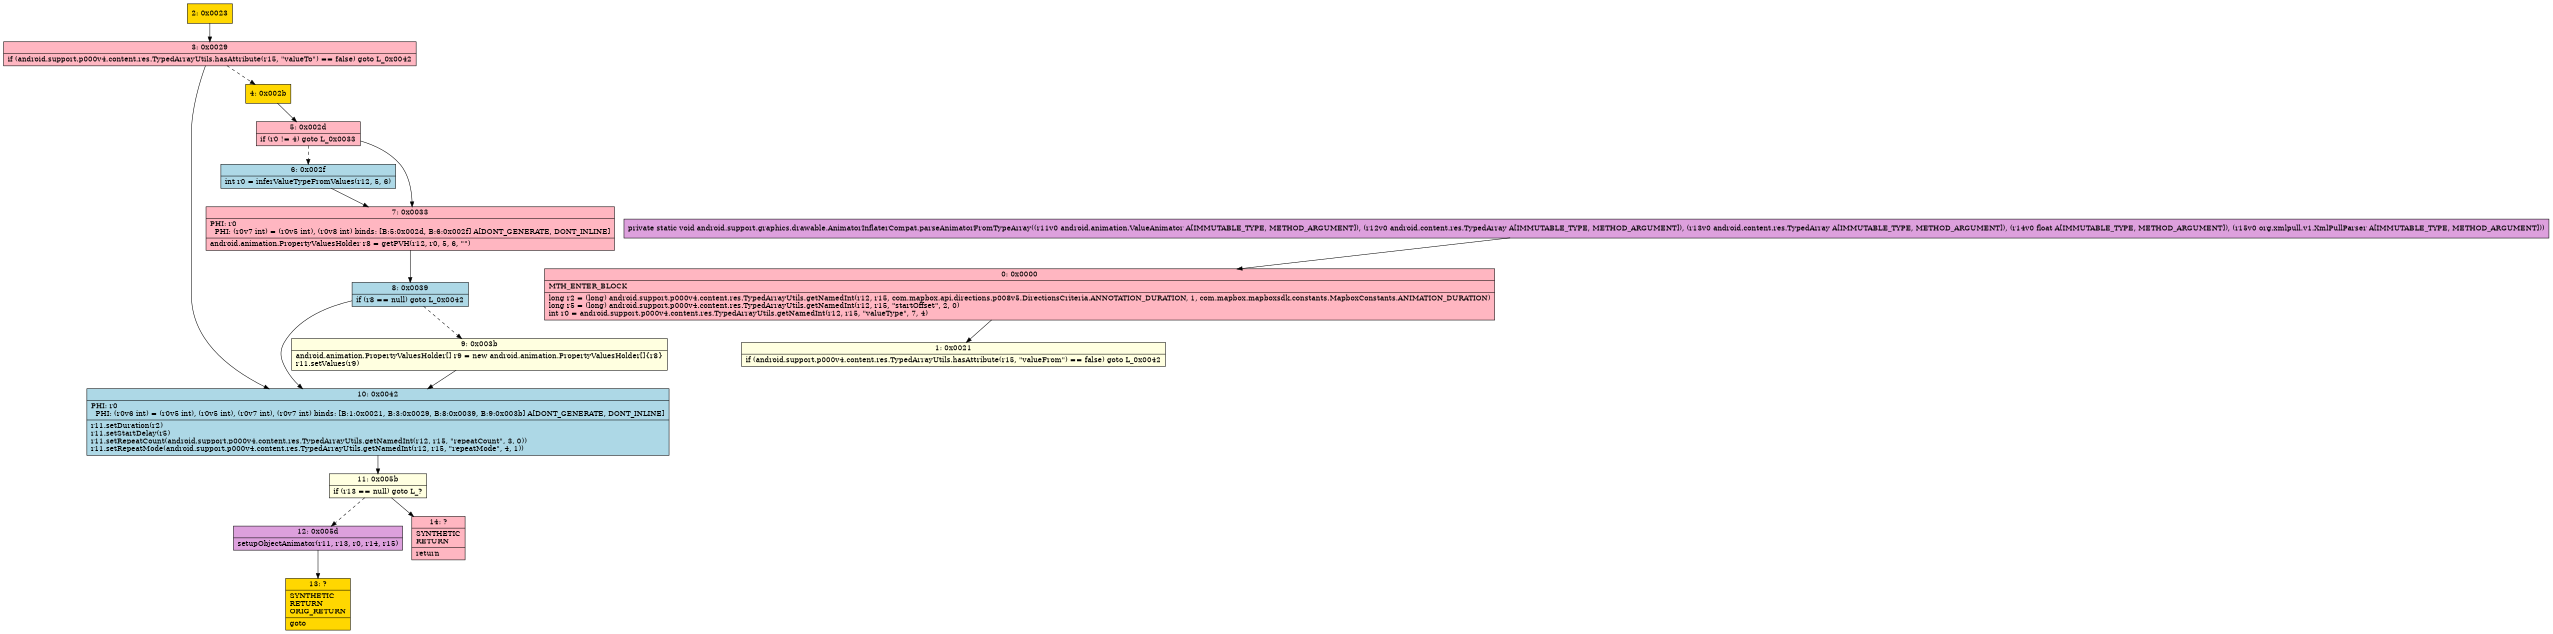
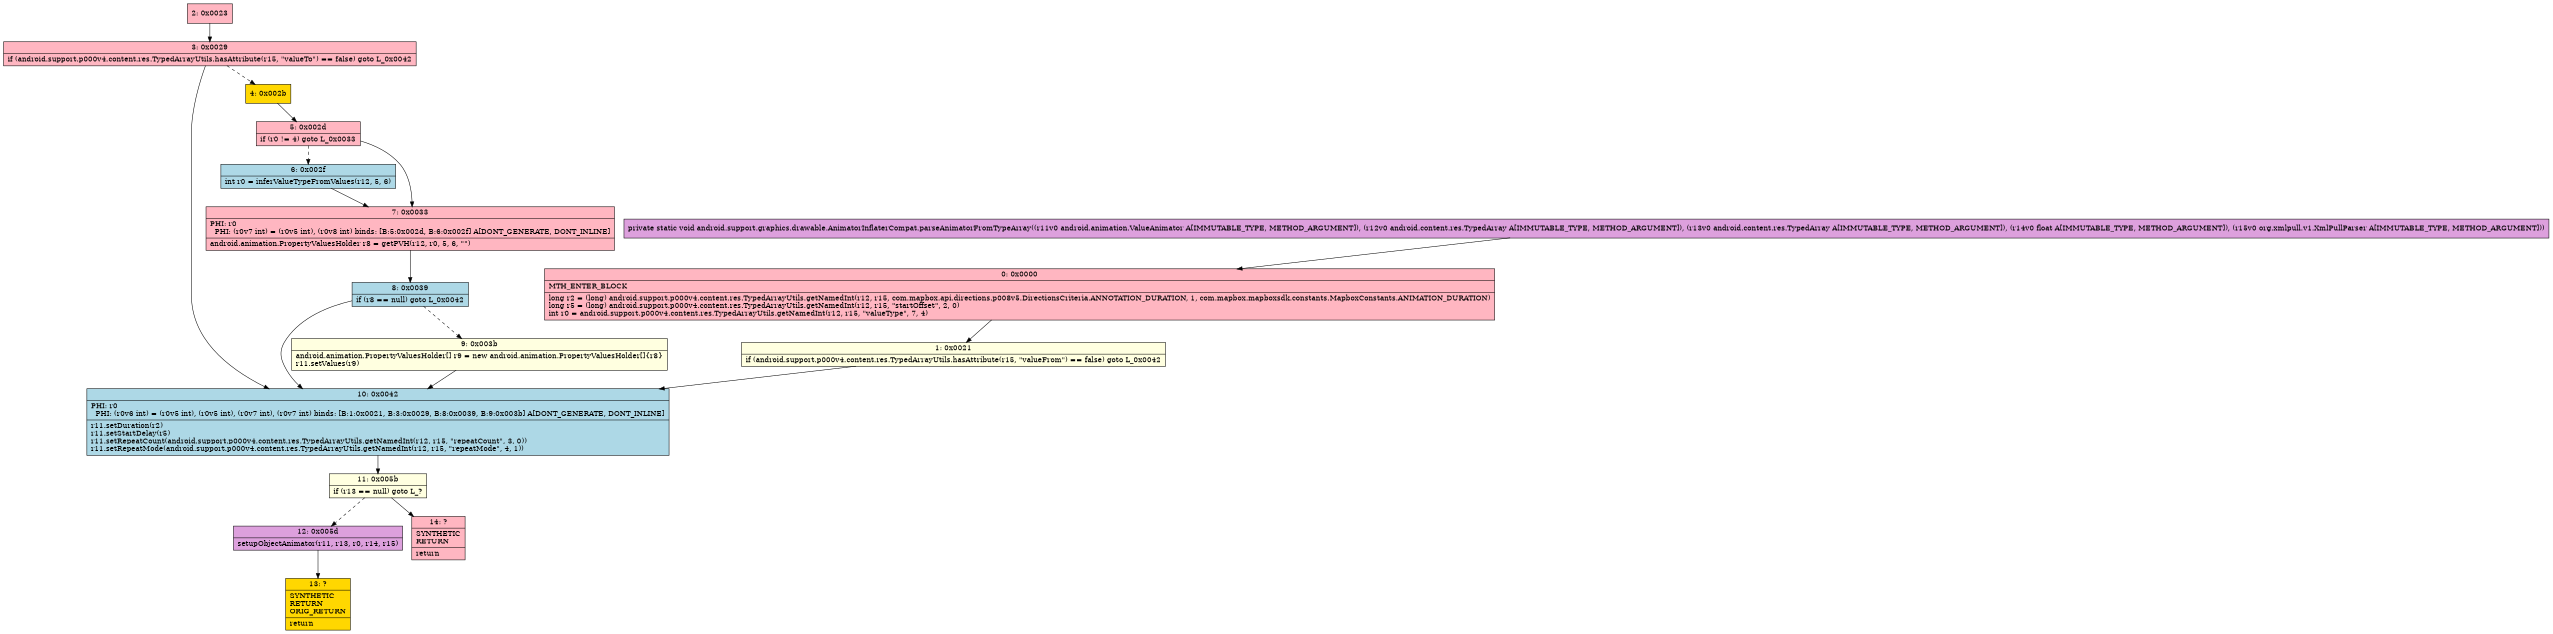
node "2: 0x0023": fillcolor gold -> lightpink
edge "1: 0x0021" -> "10: 0x0042": added
node "13: ?": text "goto" -> "return"
